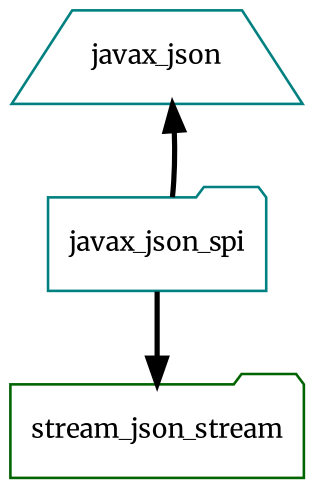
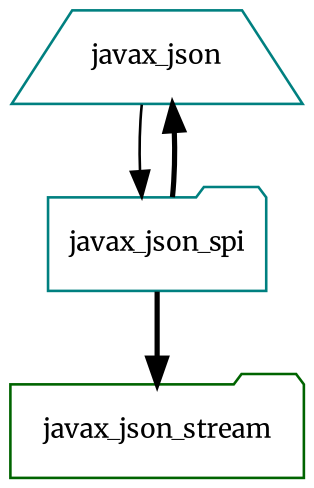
edge "javax_json" -> "javax_json_spi": added
node "stream_json_stream": label "stream_json_stream" -> "javax_json_stream"
